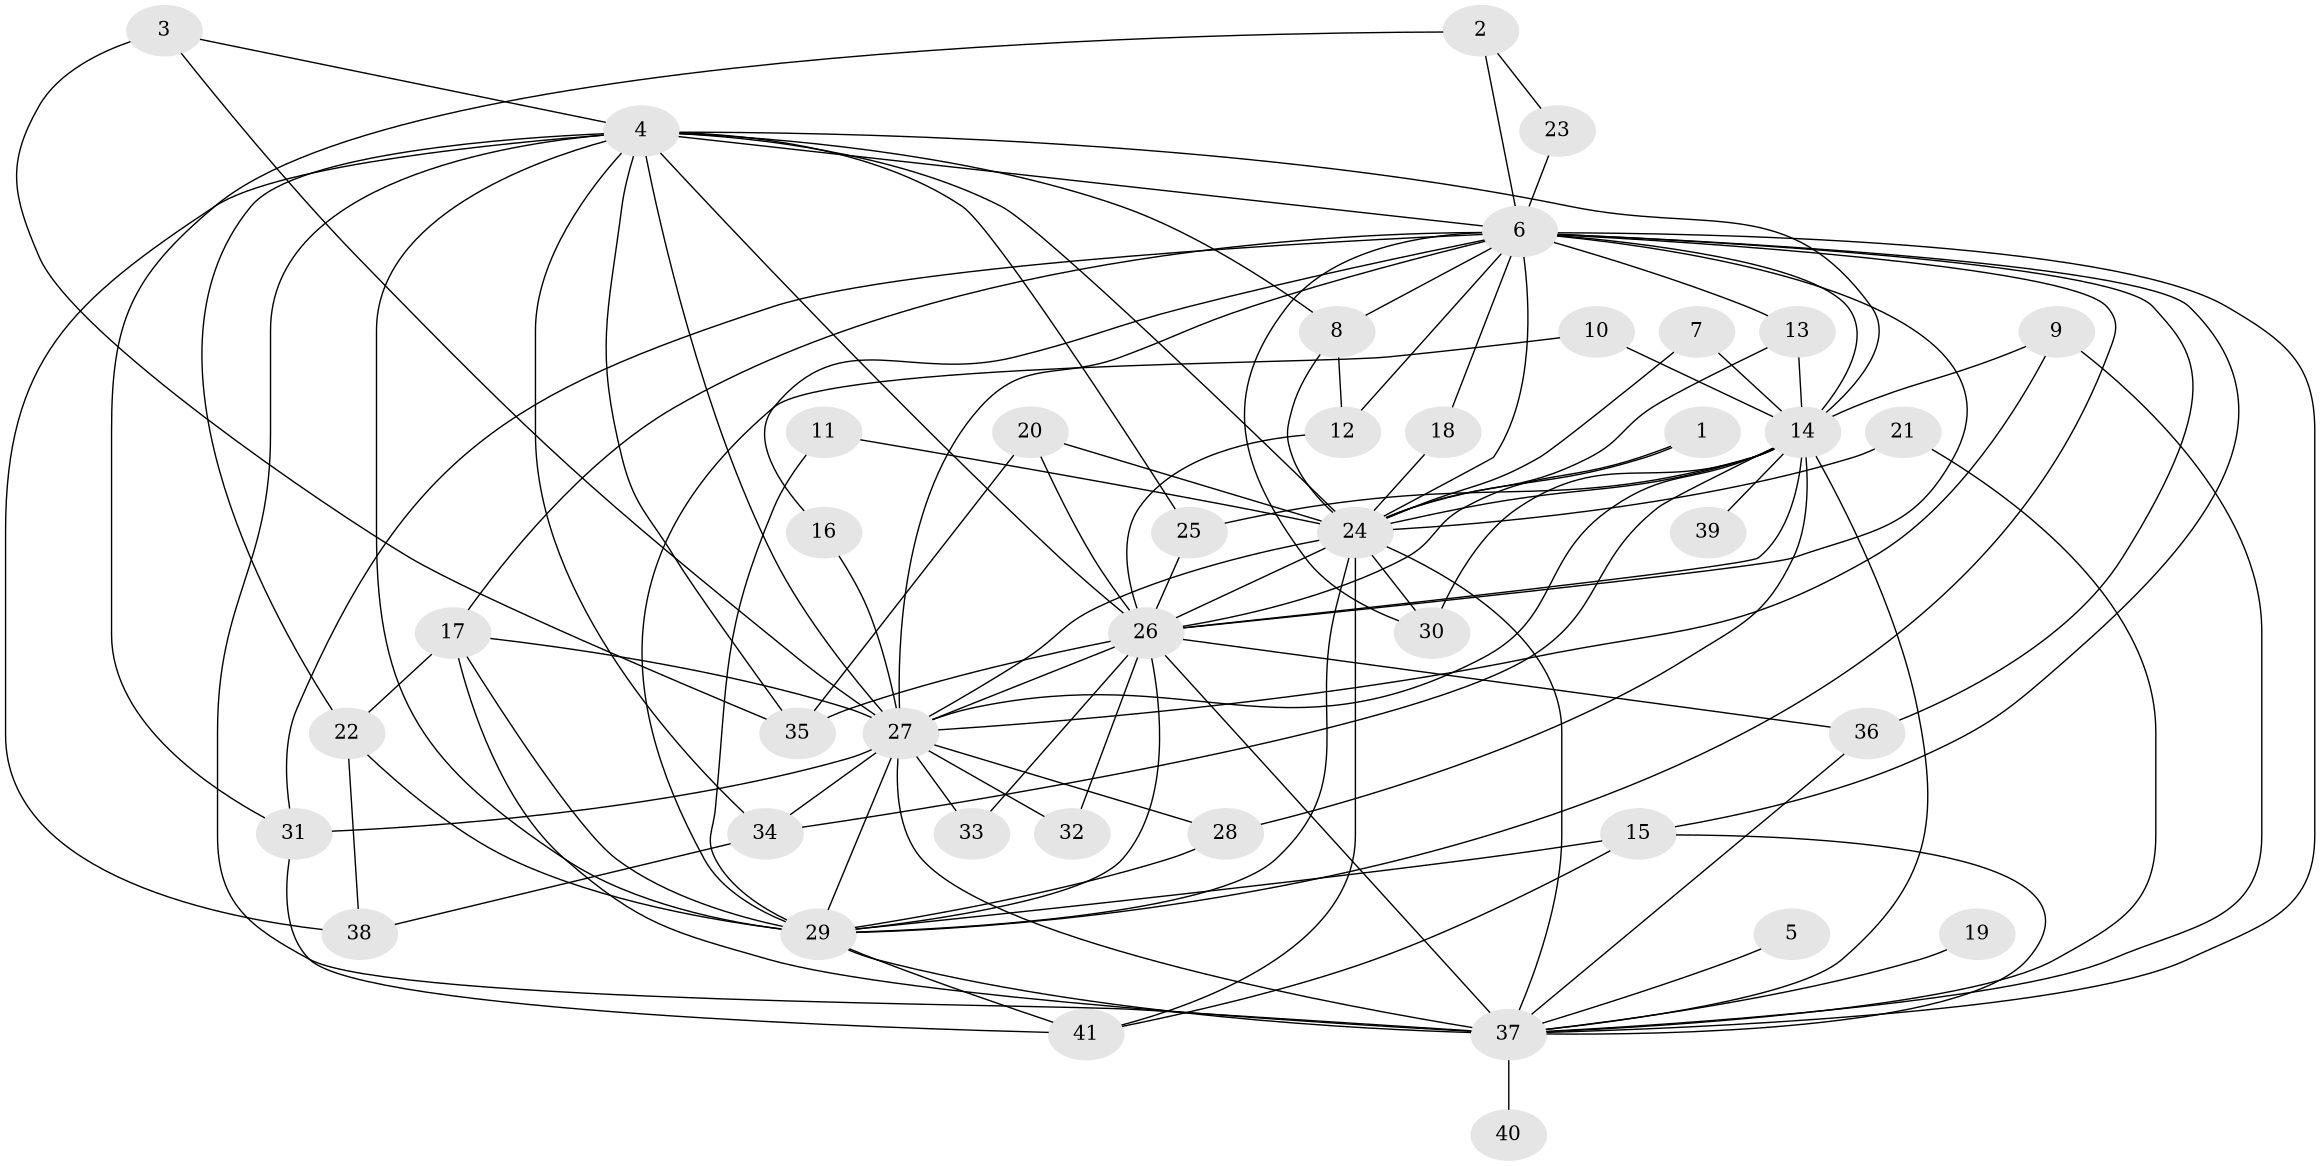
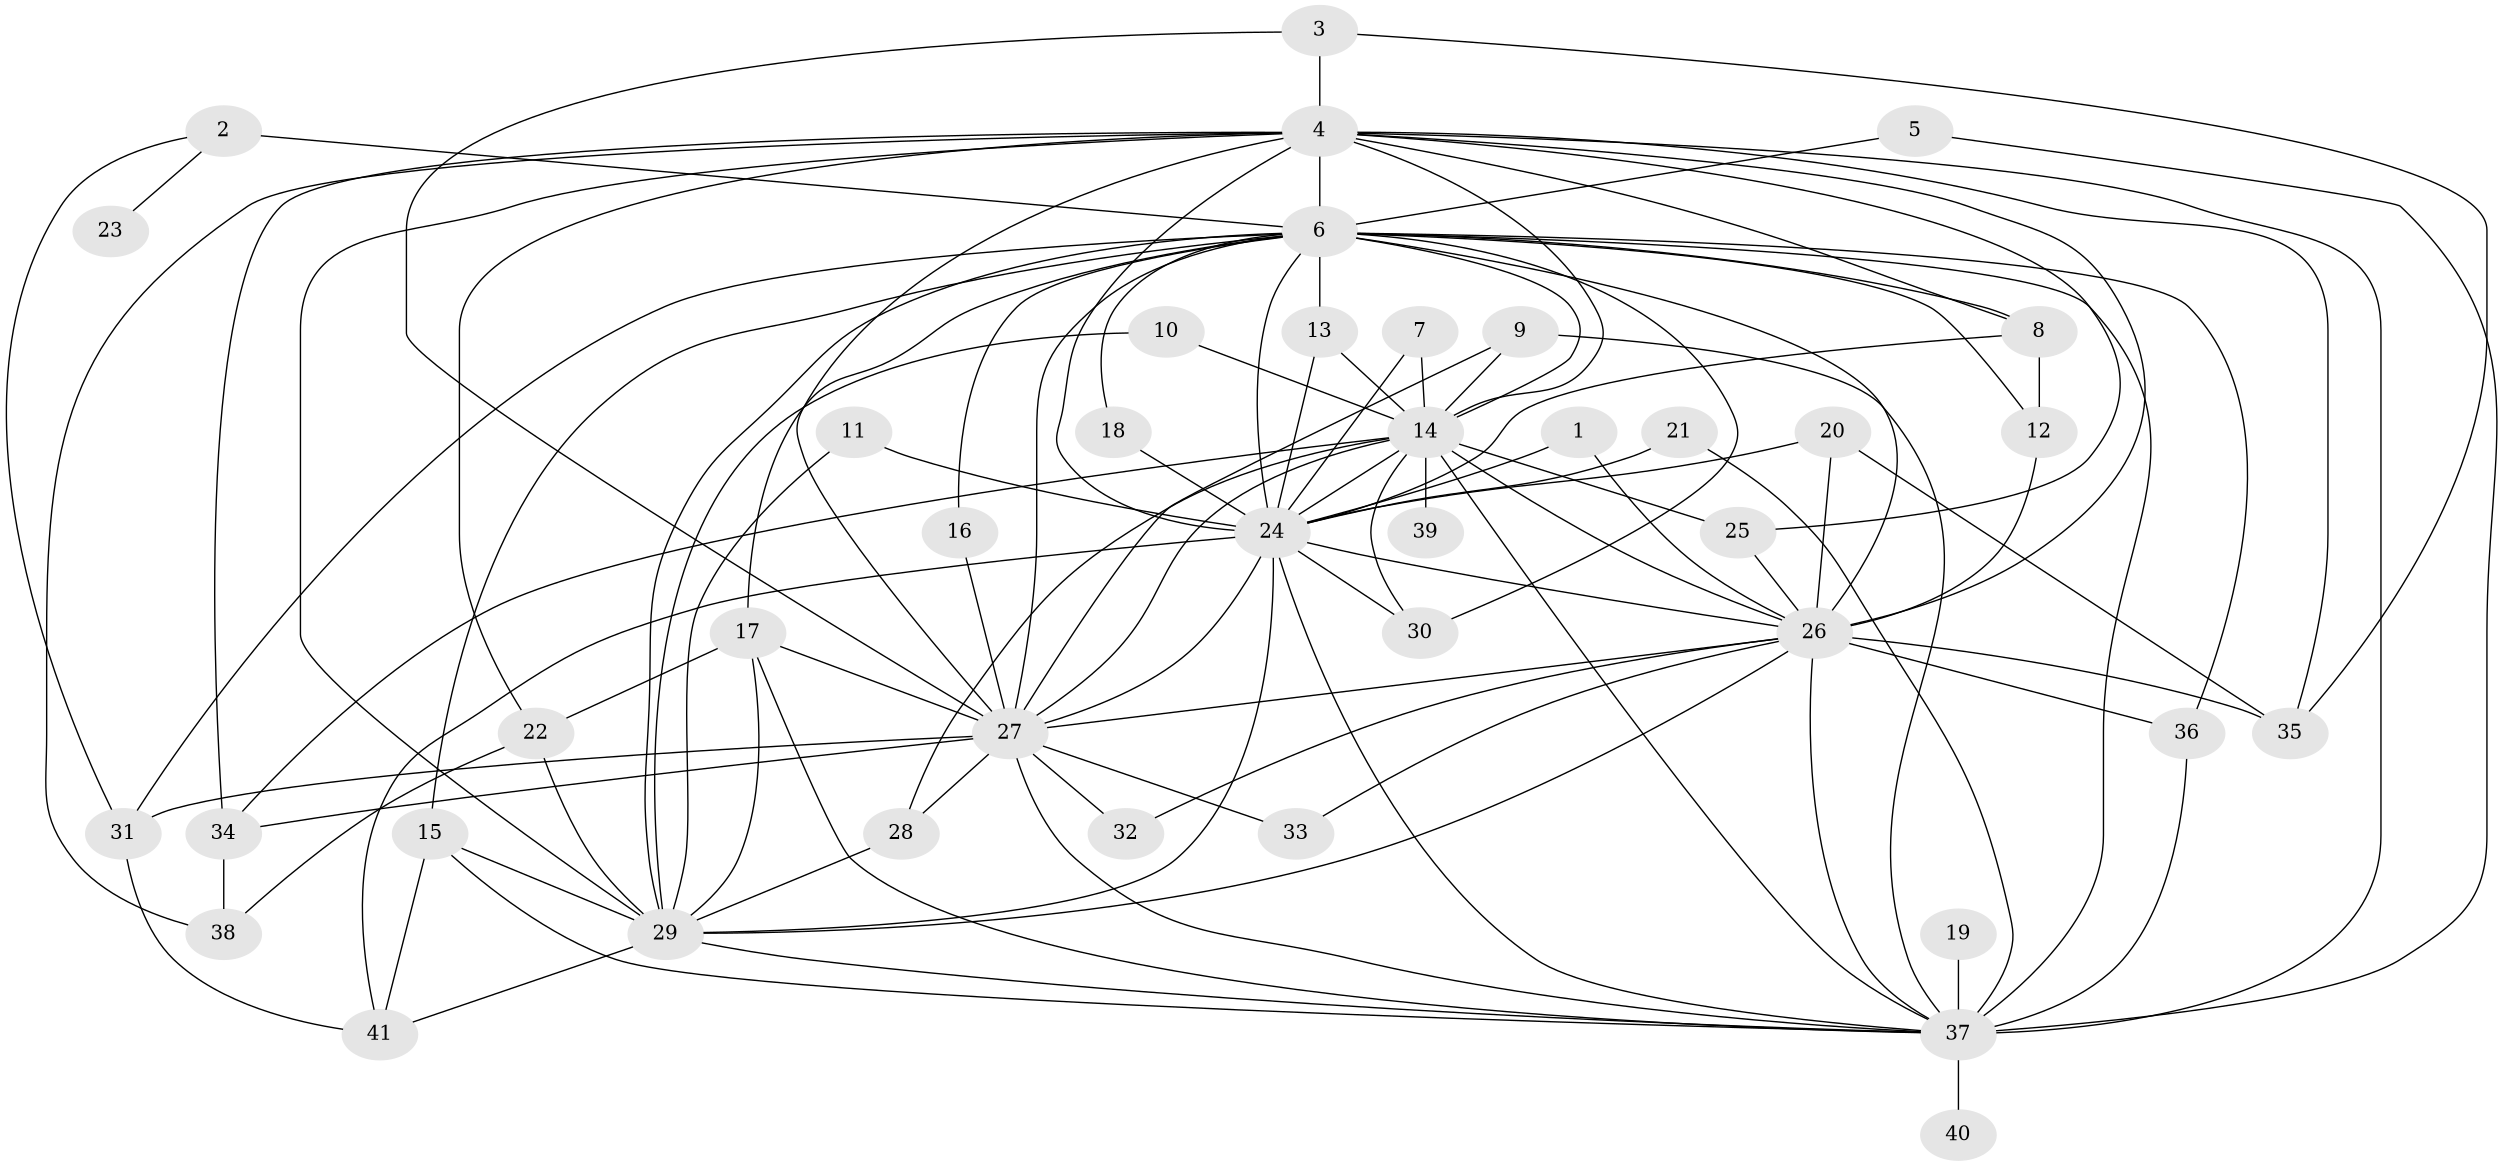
edge "23" -- "6": now "5" -- "6"
edge "27" -- "29": removed
